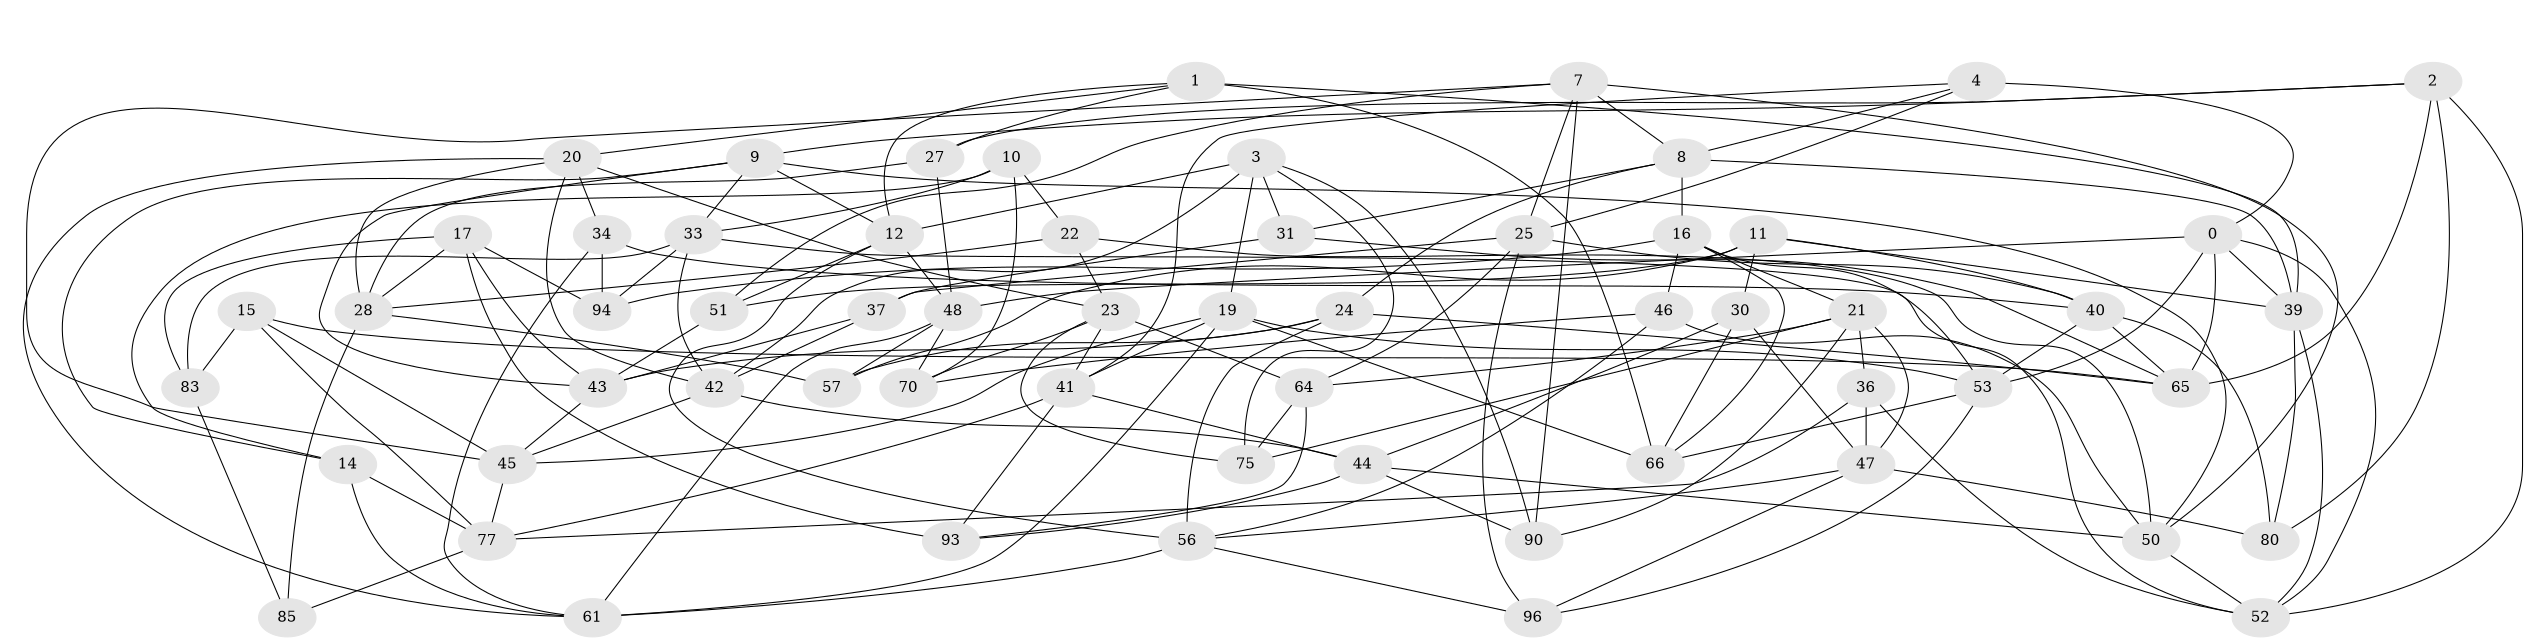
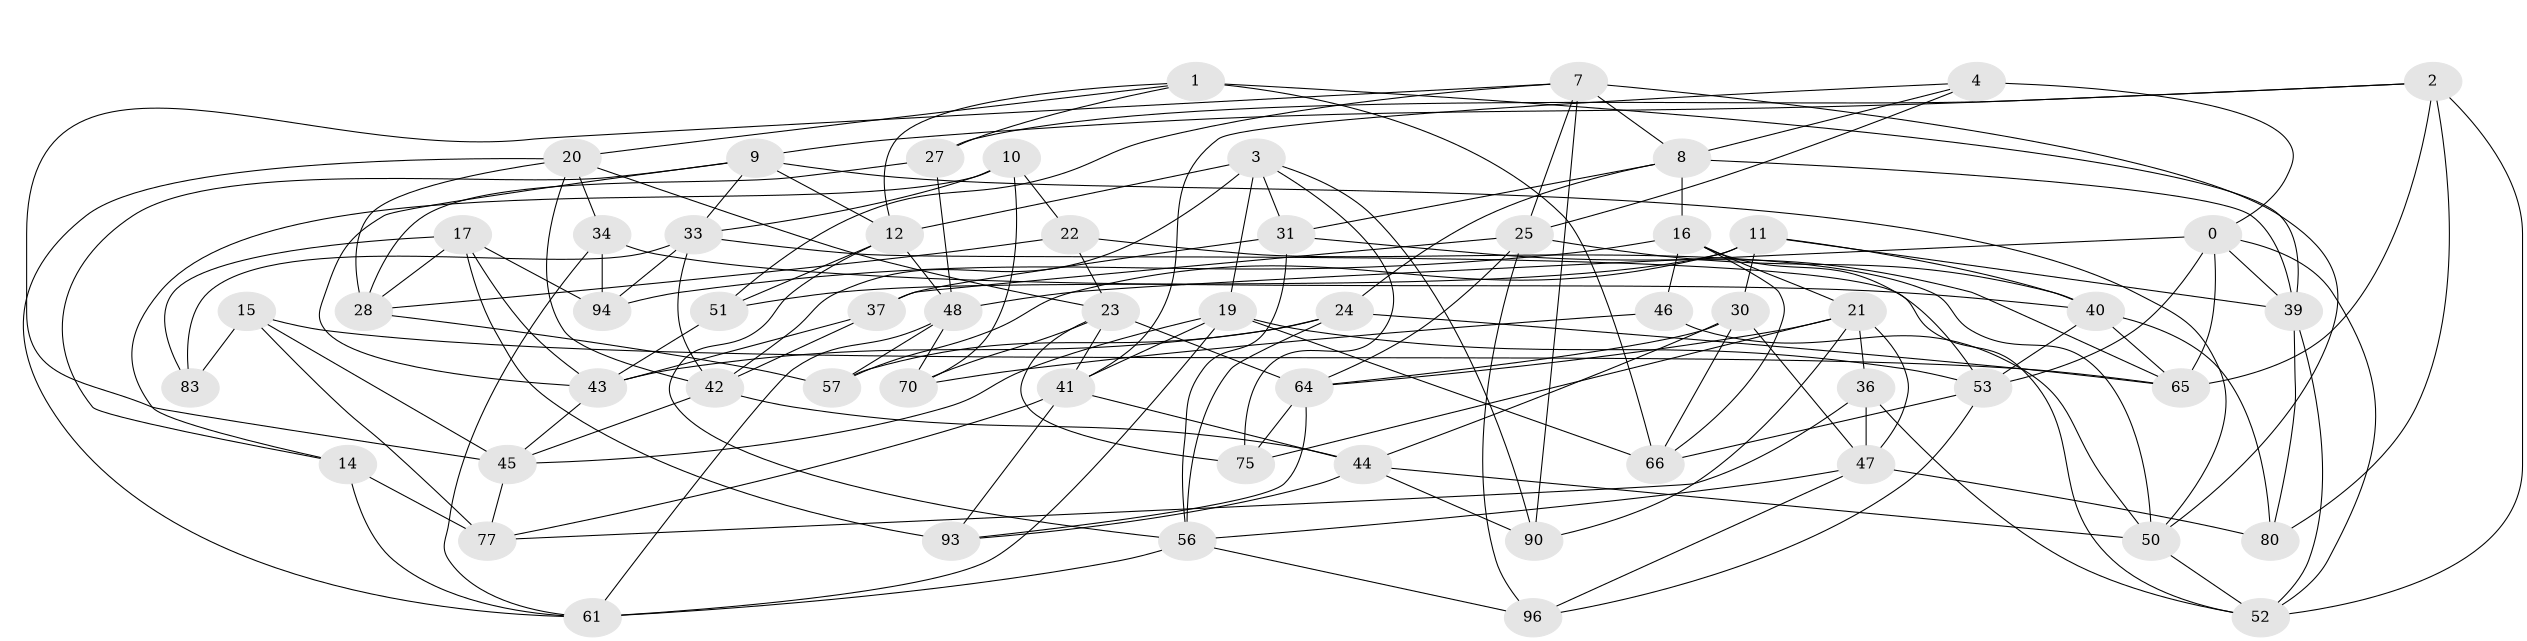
edge "30" -- "64": added
edge "46" -- "56": now "31" -- "56"
node "85": removed
